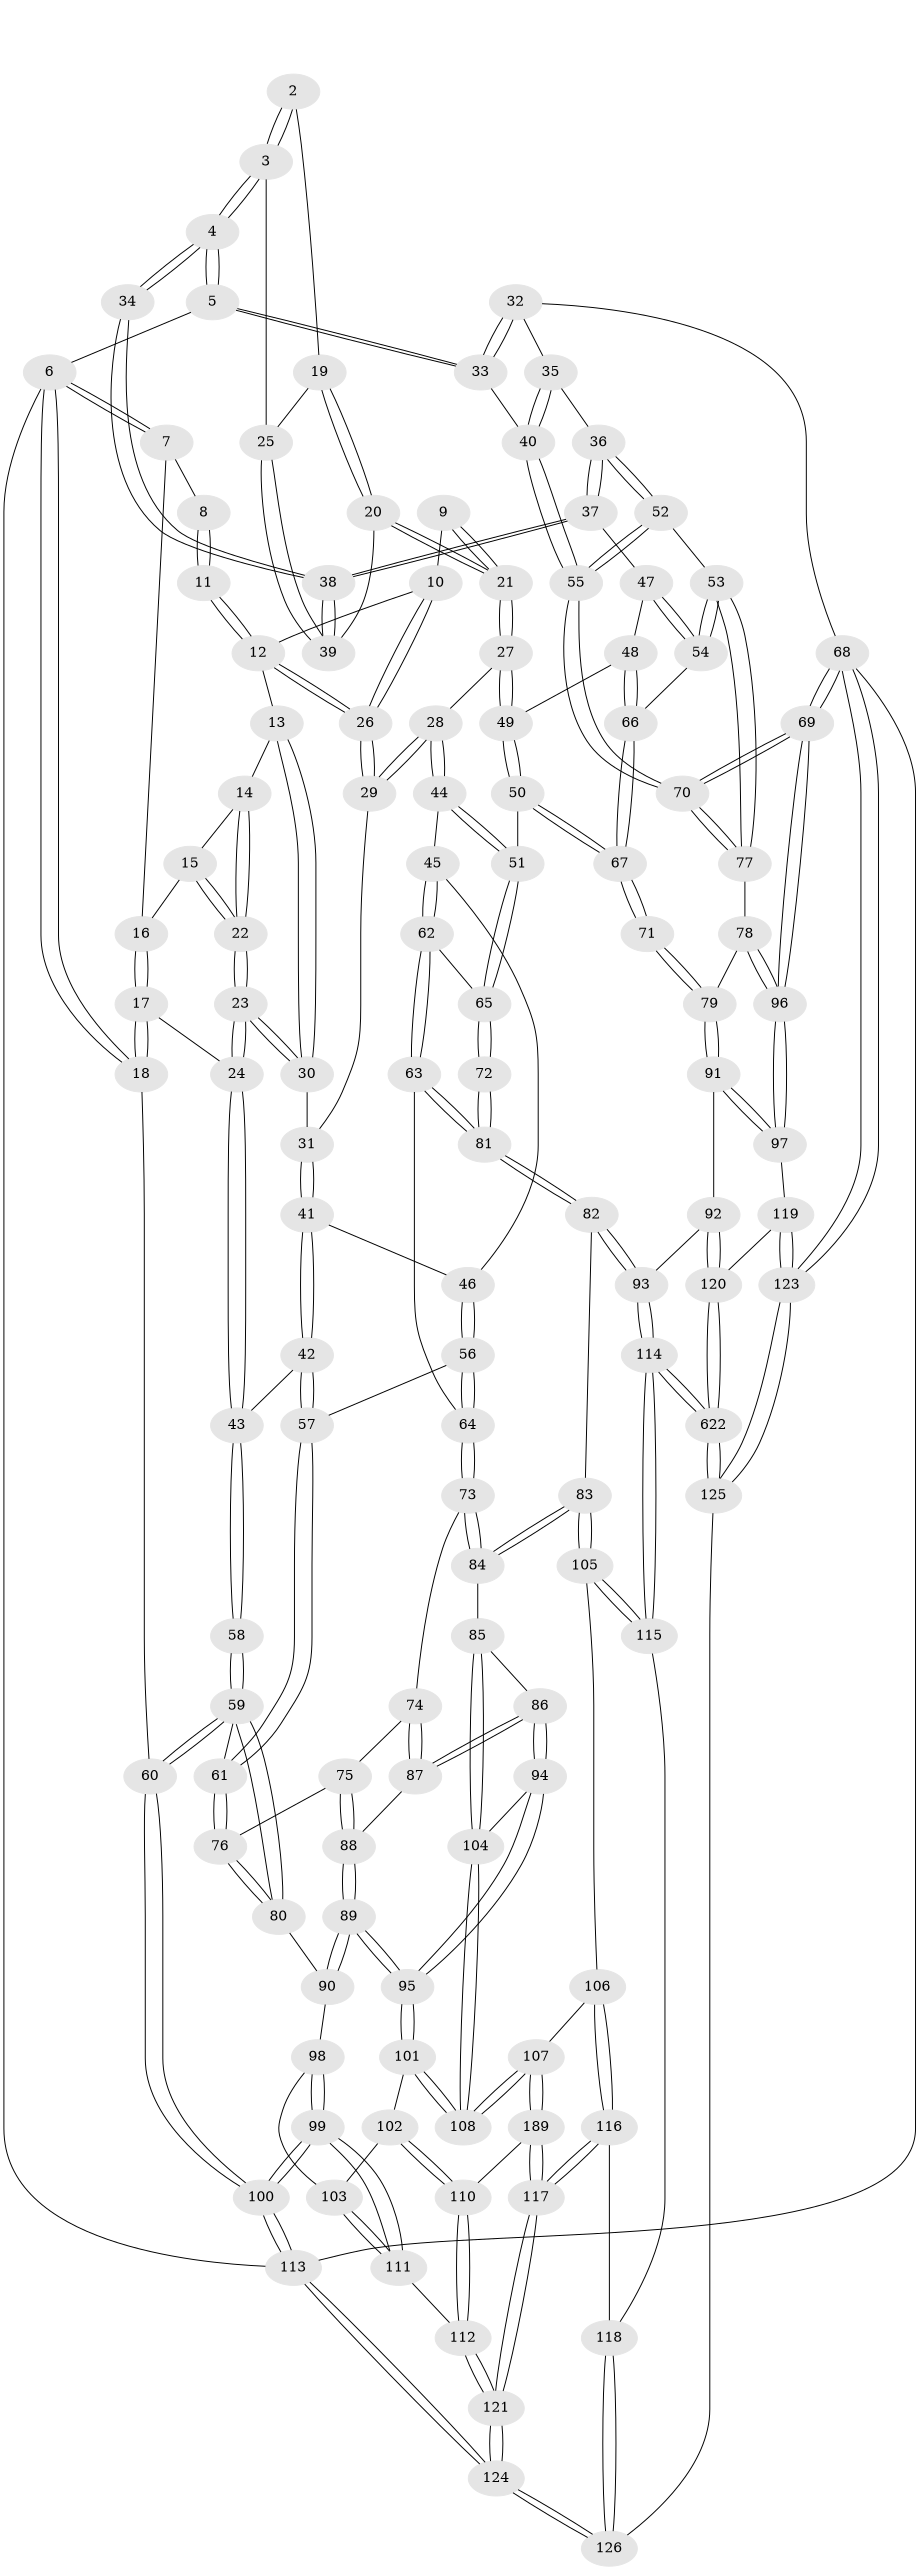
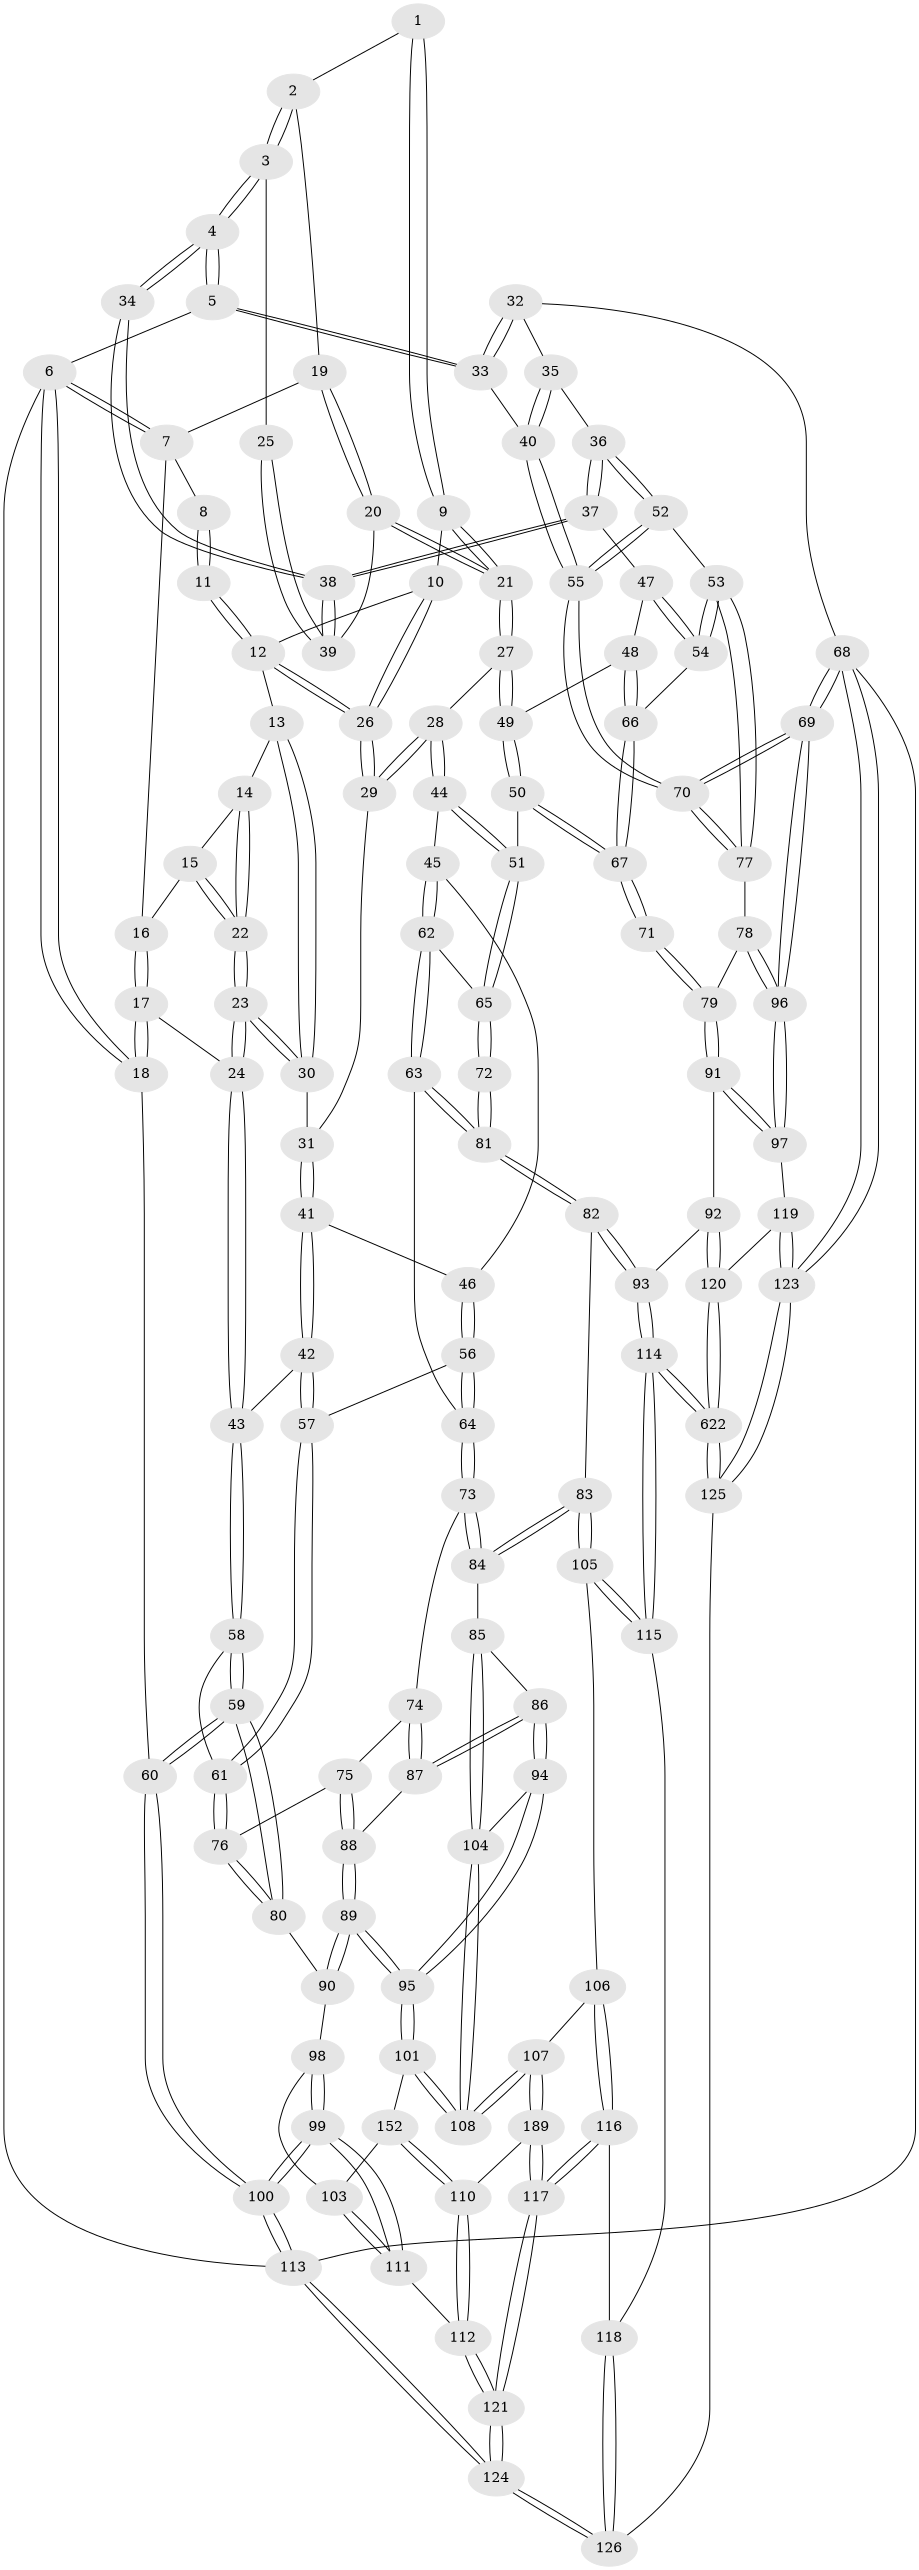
node "1": added
edge "19" -- "25": now "19" -- "7"
edge "59" -- "61": now "58" -- "61"
node "102": label "102" -> "152"
